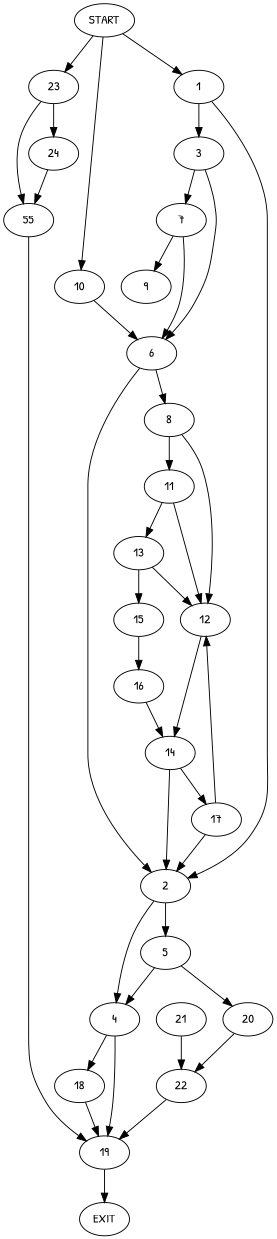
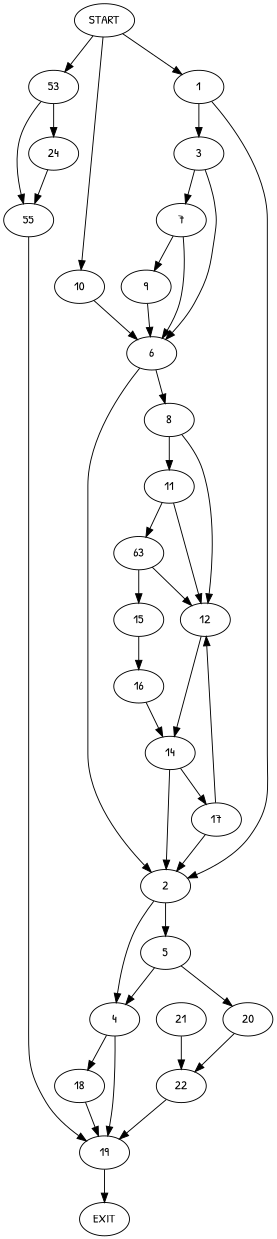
node "23": label "23" -> "53"
edge "9" -> "6": added
node "13": label "13" -> "63"
